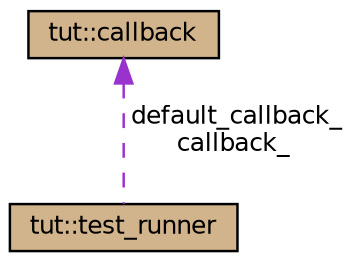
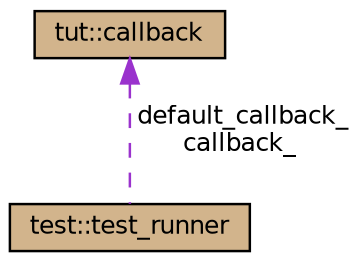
node "tut::test_runner": label "tut::test_runner" -> "test::test_runner"
